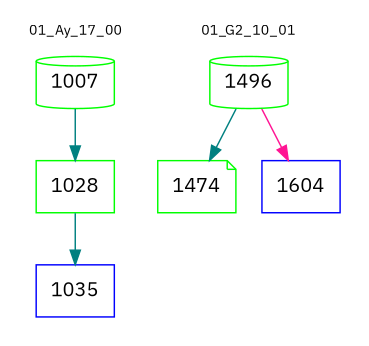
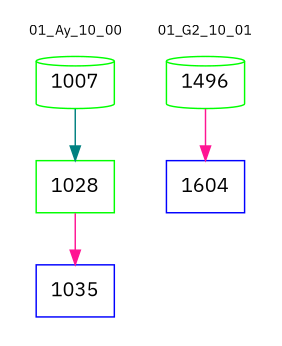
cluster "01_Ay_17_00": label "01_Ay_17_00" -> "01_Ay_10_00"
node "1474": removed
edge "1028" -> "1035": color teal -> deeppink
